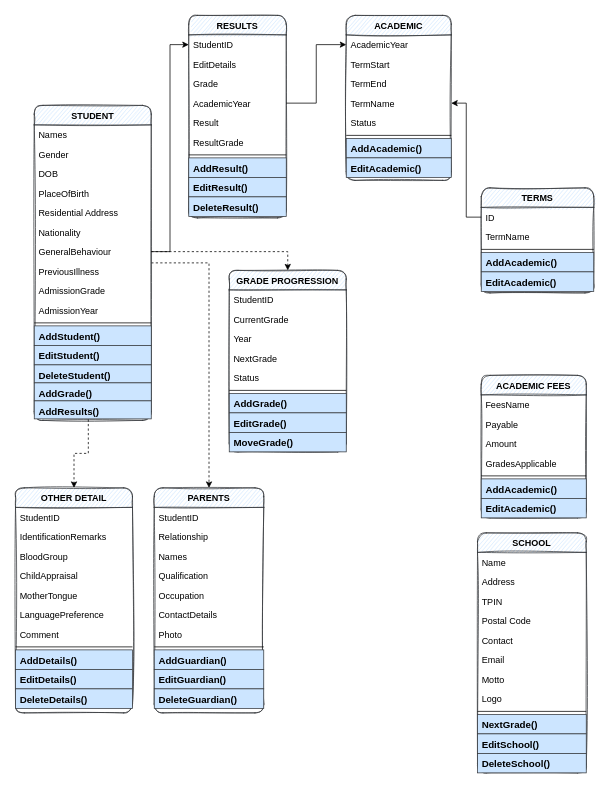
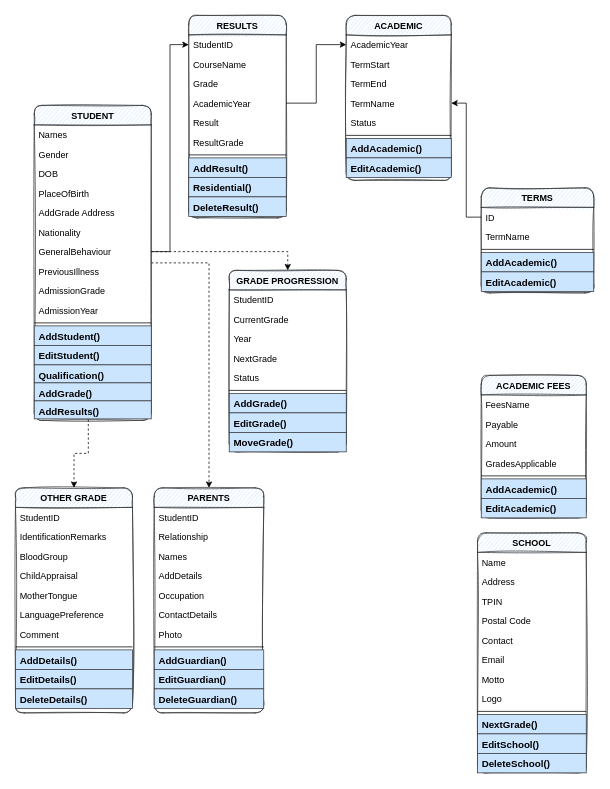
node "EditDetails": label "EditDetails" -> "CourseName"
node "EditResult()": label "EditResult()" -> "Residential()"
node "Residential Address": label "Residential Address" -> "AddGrade Address"
node "DeleteStudent()": label "DeleteStudent()" -> "Qualification()"
node "OTHER DETAIL": label "OTHER DETAIL" -> "OTHER GRADE"
node "Qualification": label "Qualification" -> "AddDetails"
